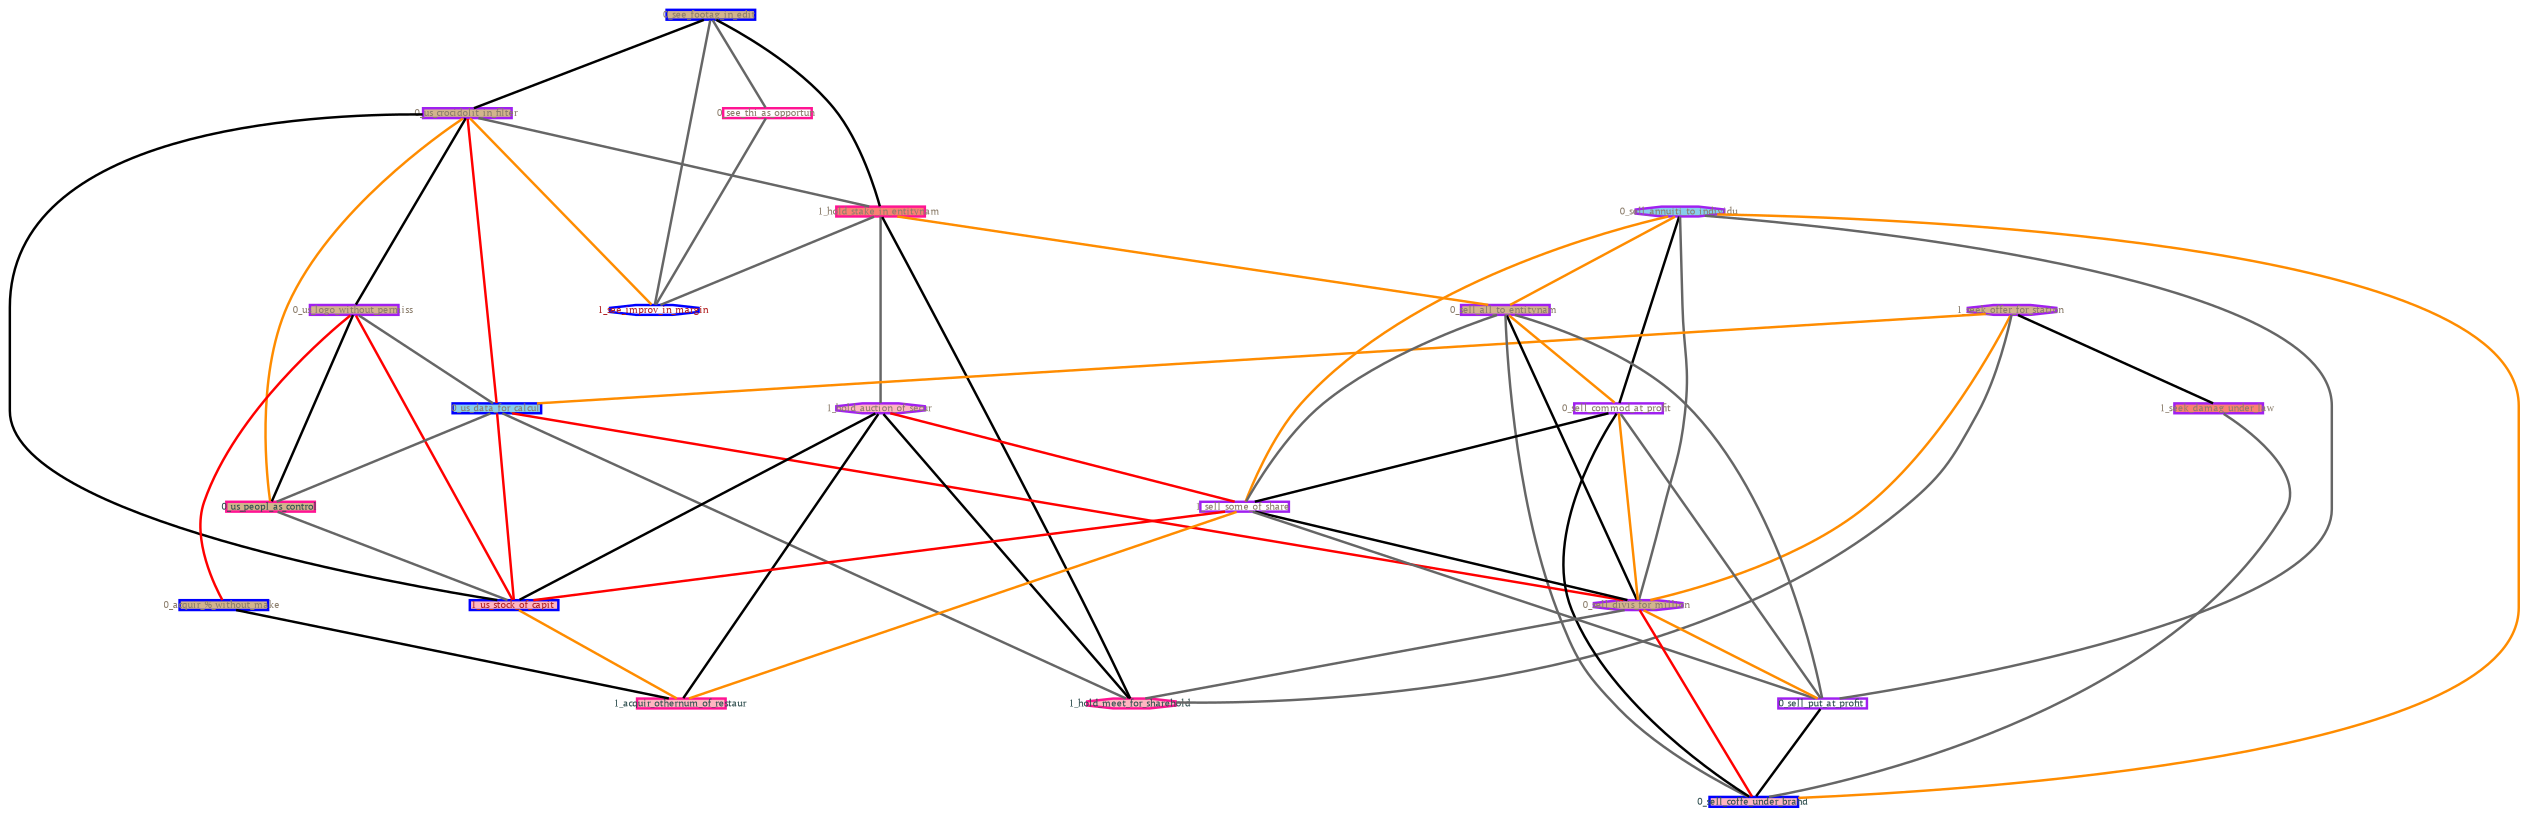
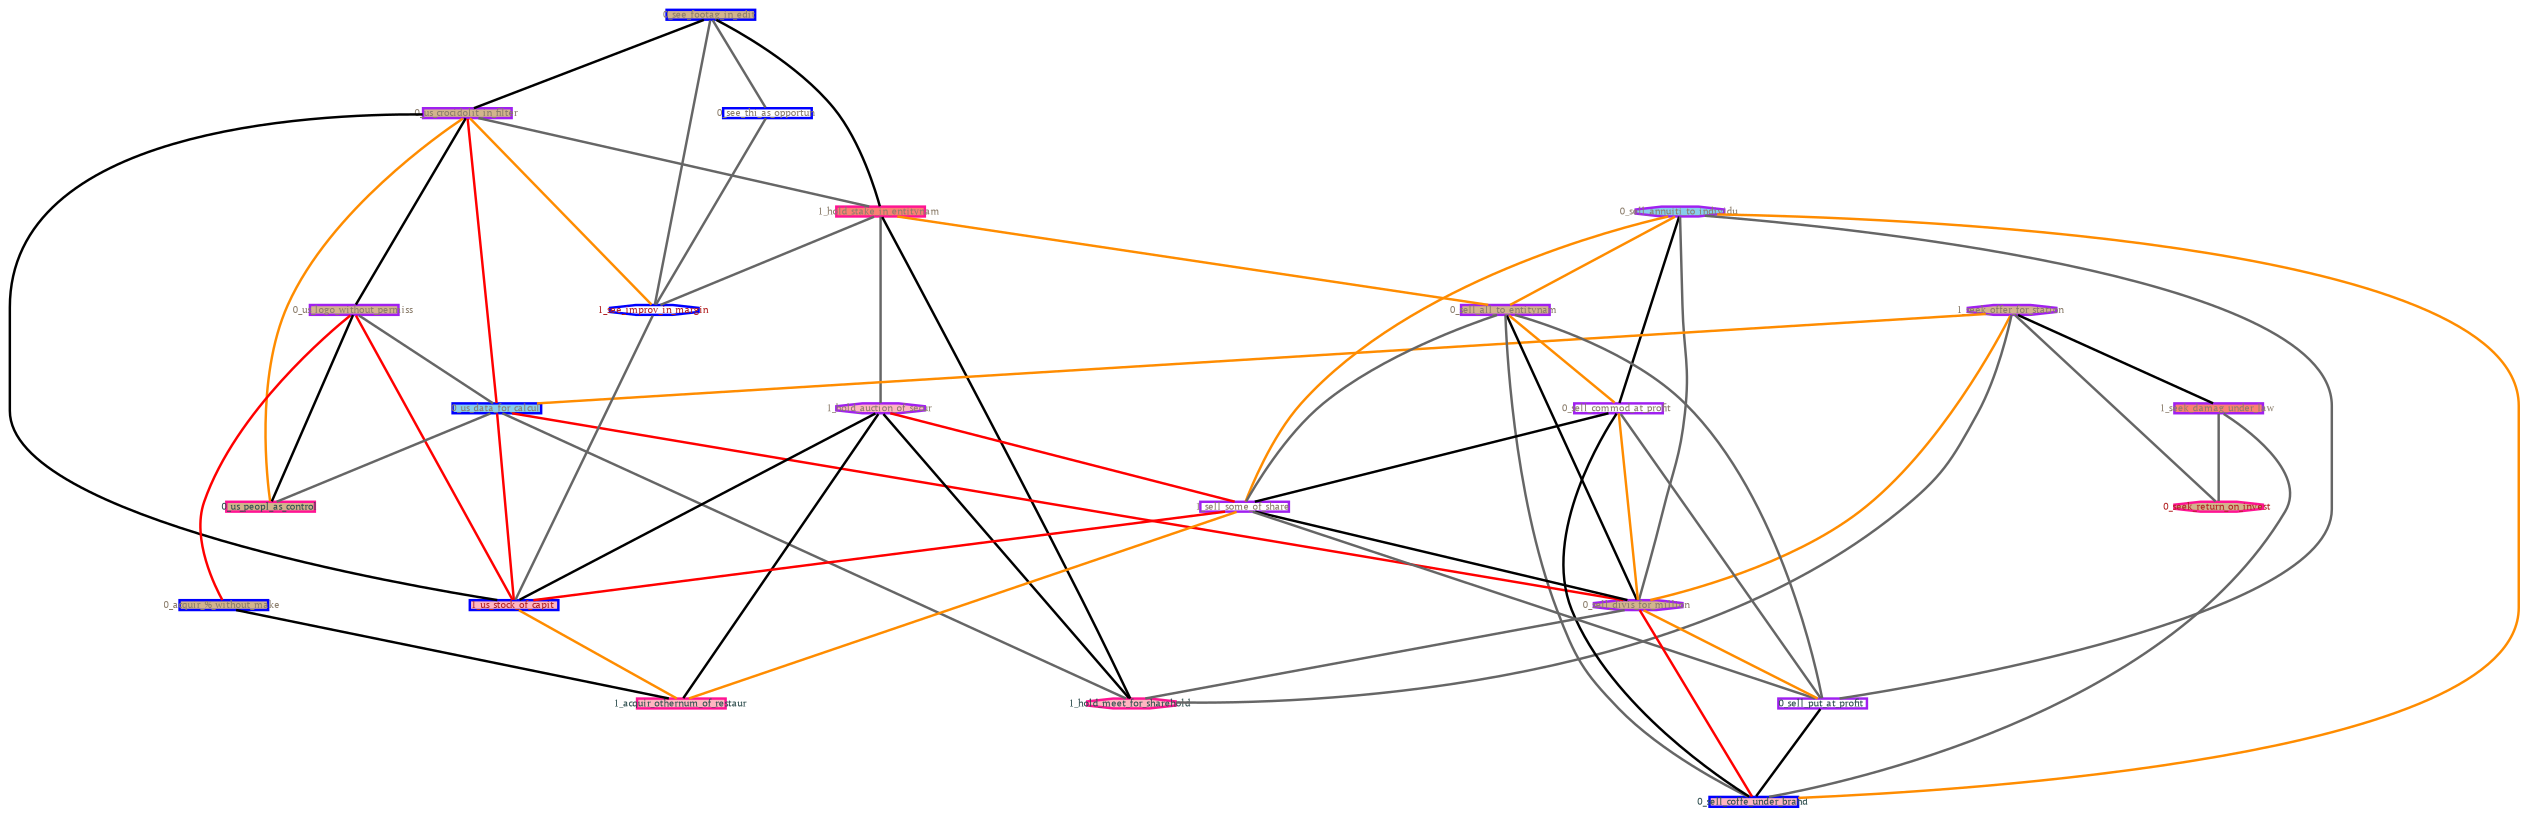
node "0_see_thi_as_opportun": color deeppink -> blue
node "0_seek_return_on_invest": added
edge "0_us_peopl_as_control" -- "1_us_stock_of_capit": now "1_see_improv_in_margin" -- "1_us_stock_of_capit"
